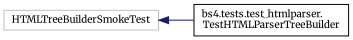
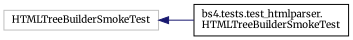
node "bs4.tests.test_htmlparser. TestHTMLParserTreeBuilder": label "bs4.tests.test_htmlparser. TestHTMLParserTreeBuilder" -> "bs4.tests.test_htmlparser. HTMLTreeBuilderSmokeTest"
